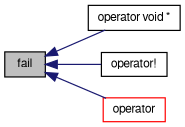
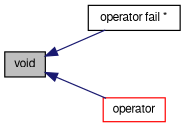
node "operator void *": label "operator void *" -> "operator fail *"
node "fail": label "fail" -> "void"
node "operator!": removed
